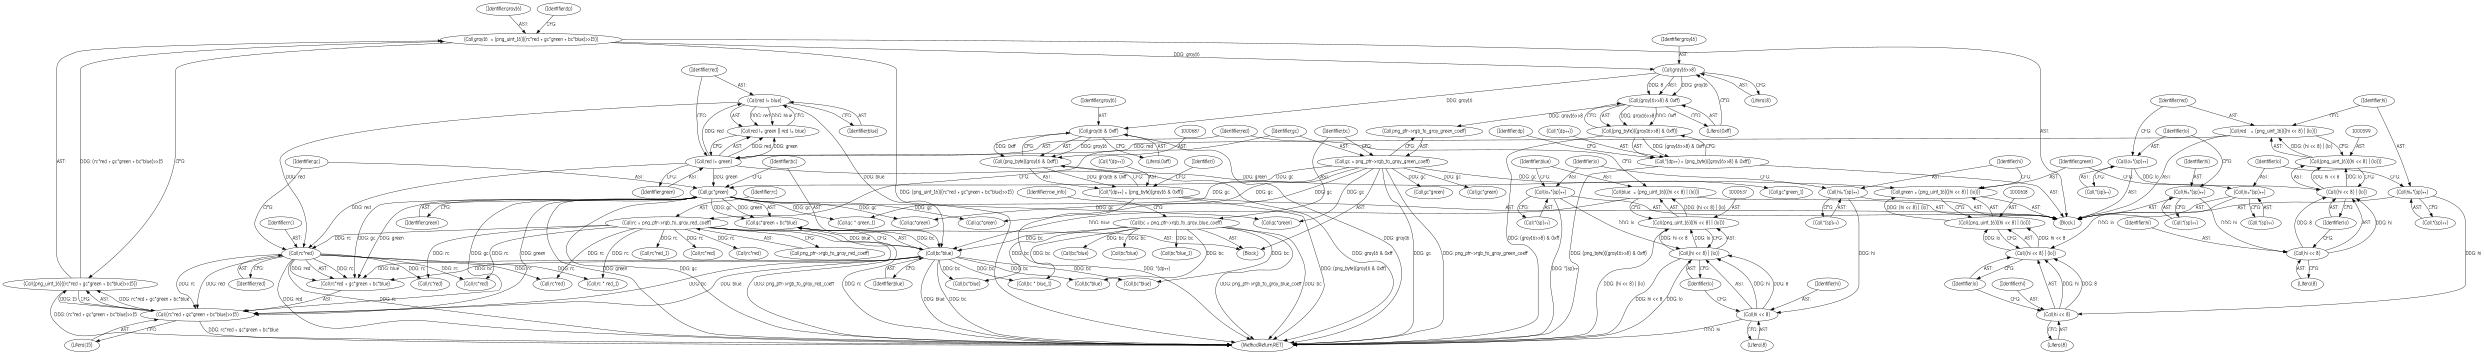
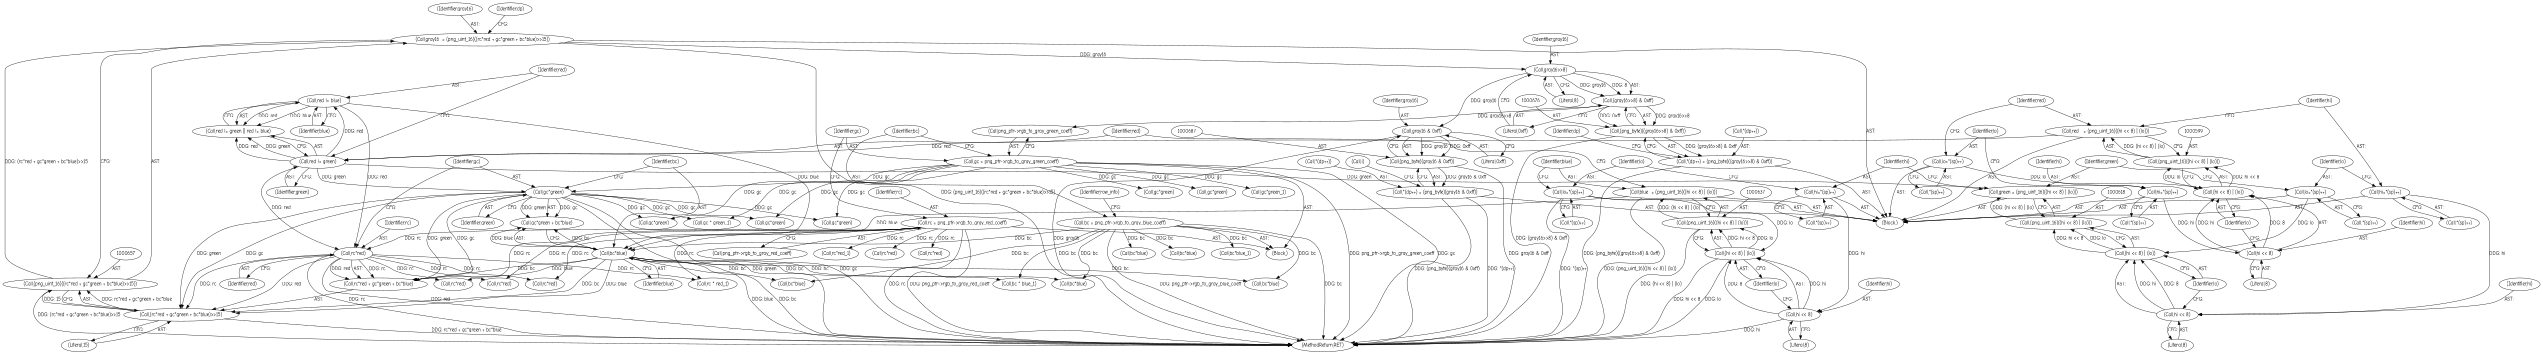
node "1000676": added
node "(Identifier,i)": label "(Identifier,i)" -> "(Call,i)"
node "1000657": added
edge "(Call,blue  = (png_uint_16)((hi << 8) | (lo)))" -> "(MethodReturn,RET)": added, label "DDG: (png_uint_16)((hi << 8) | (lo))"
